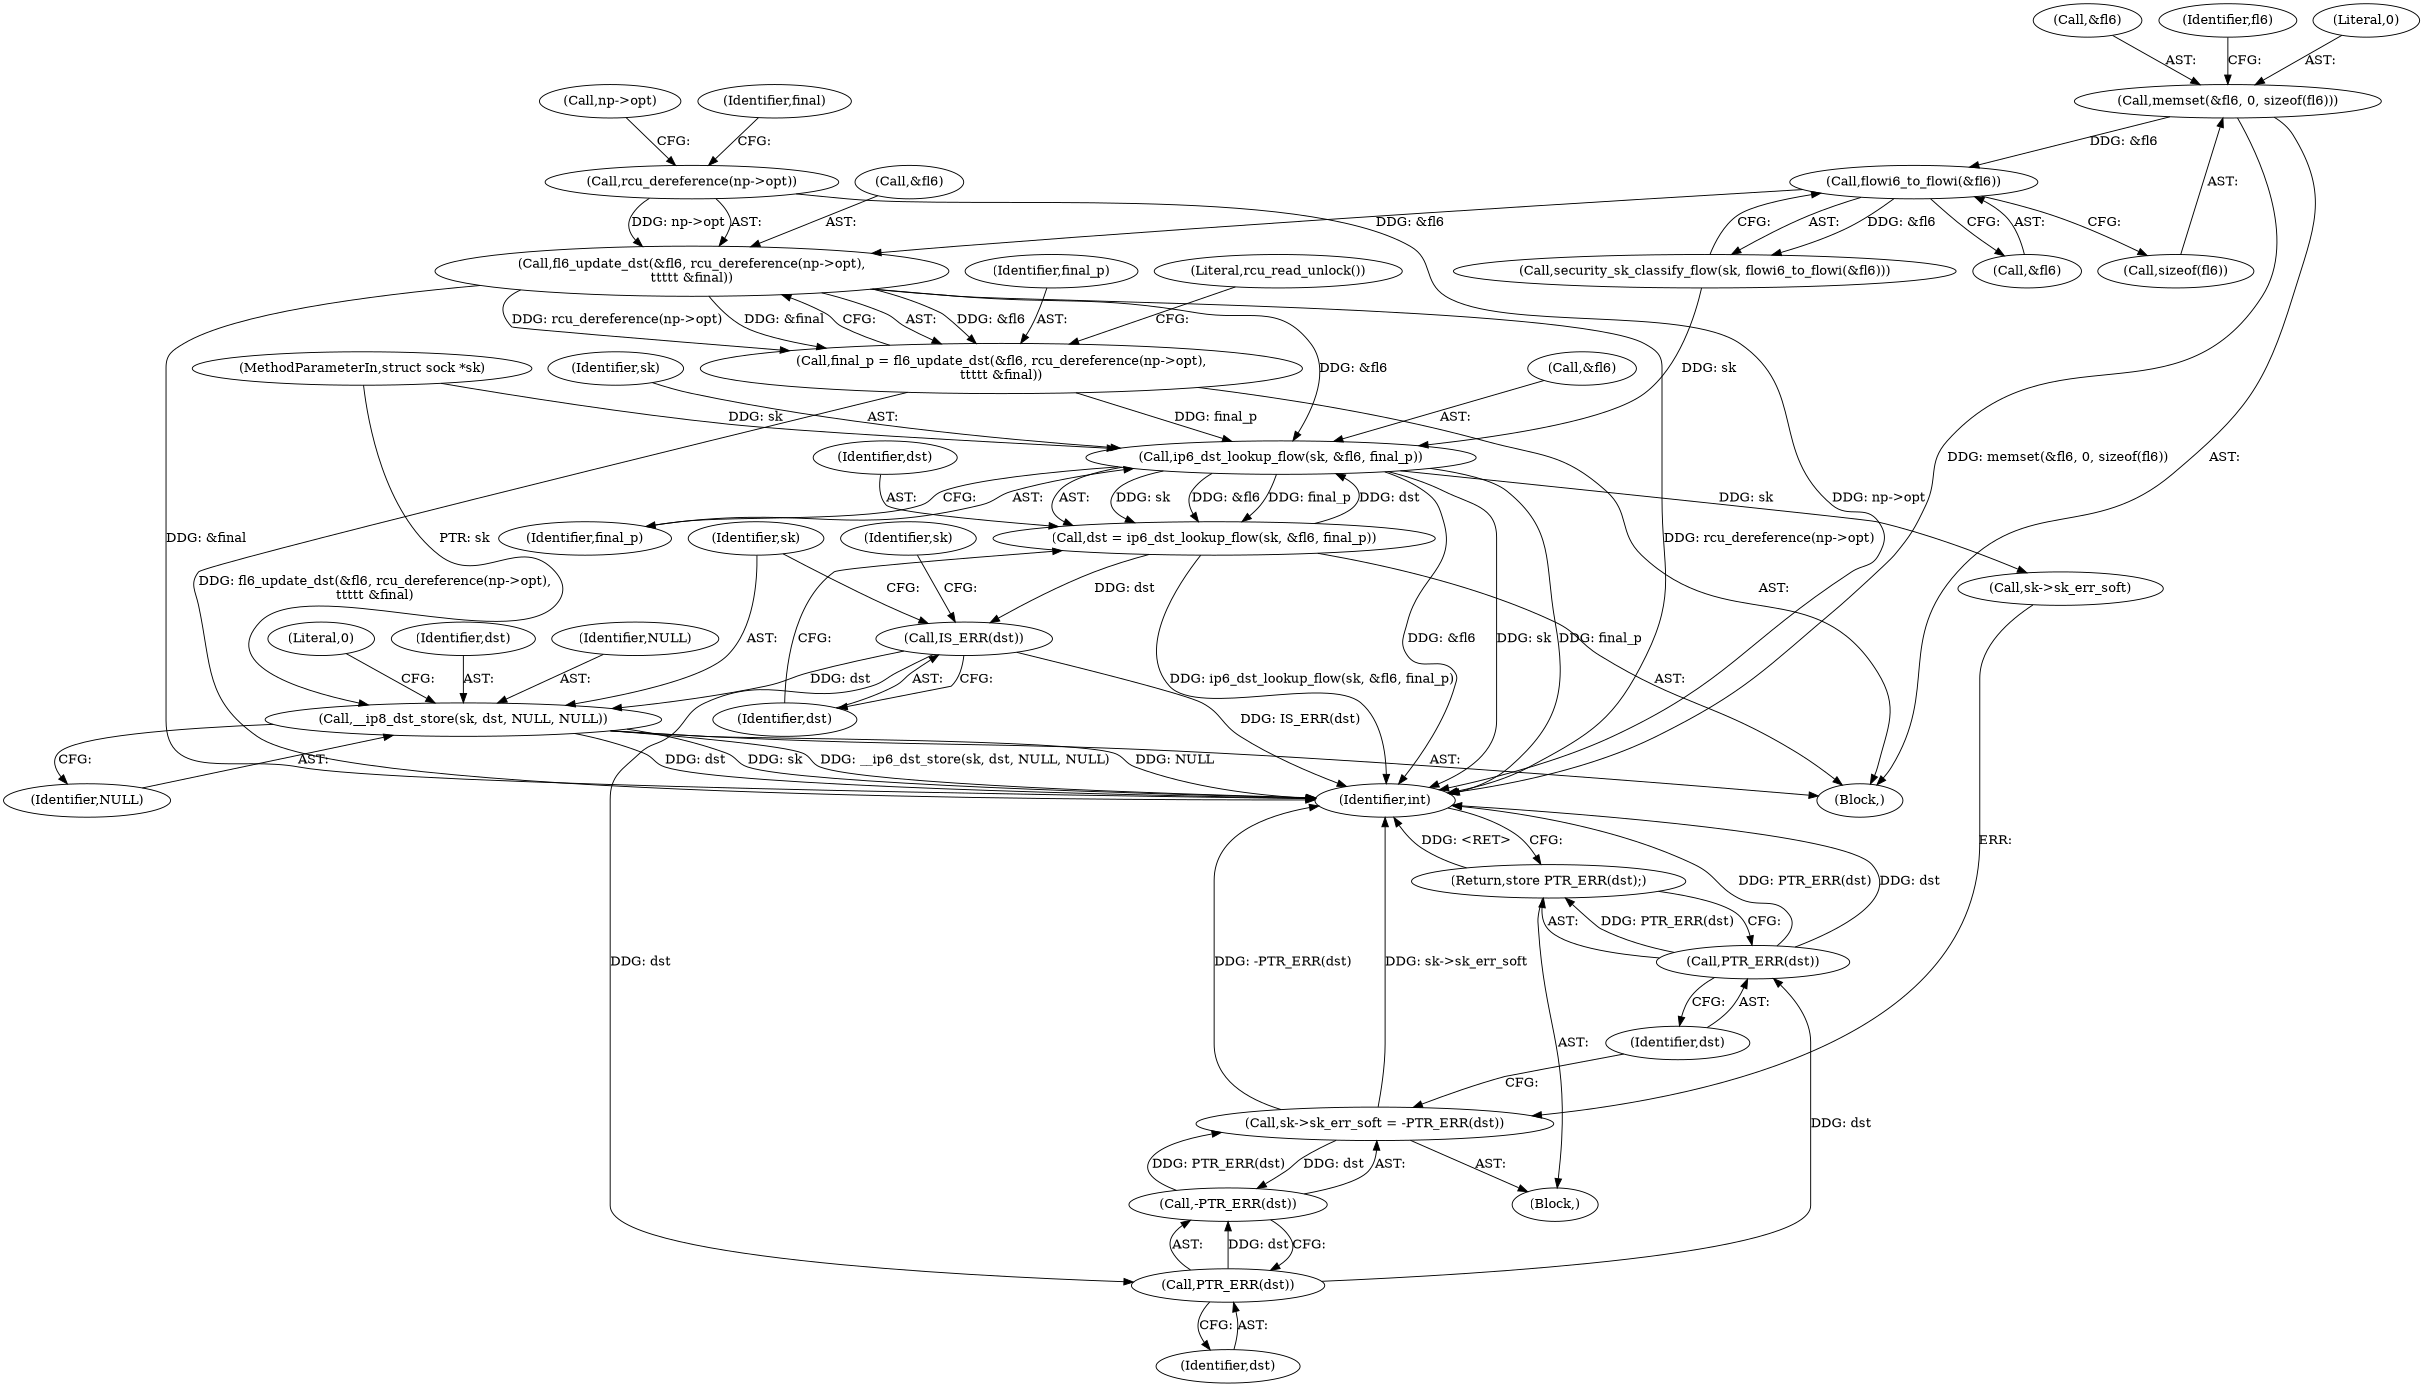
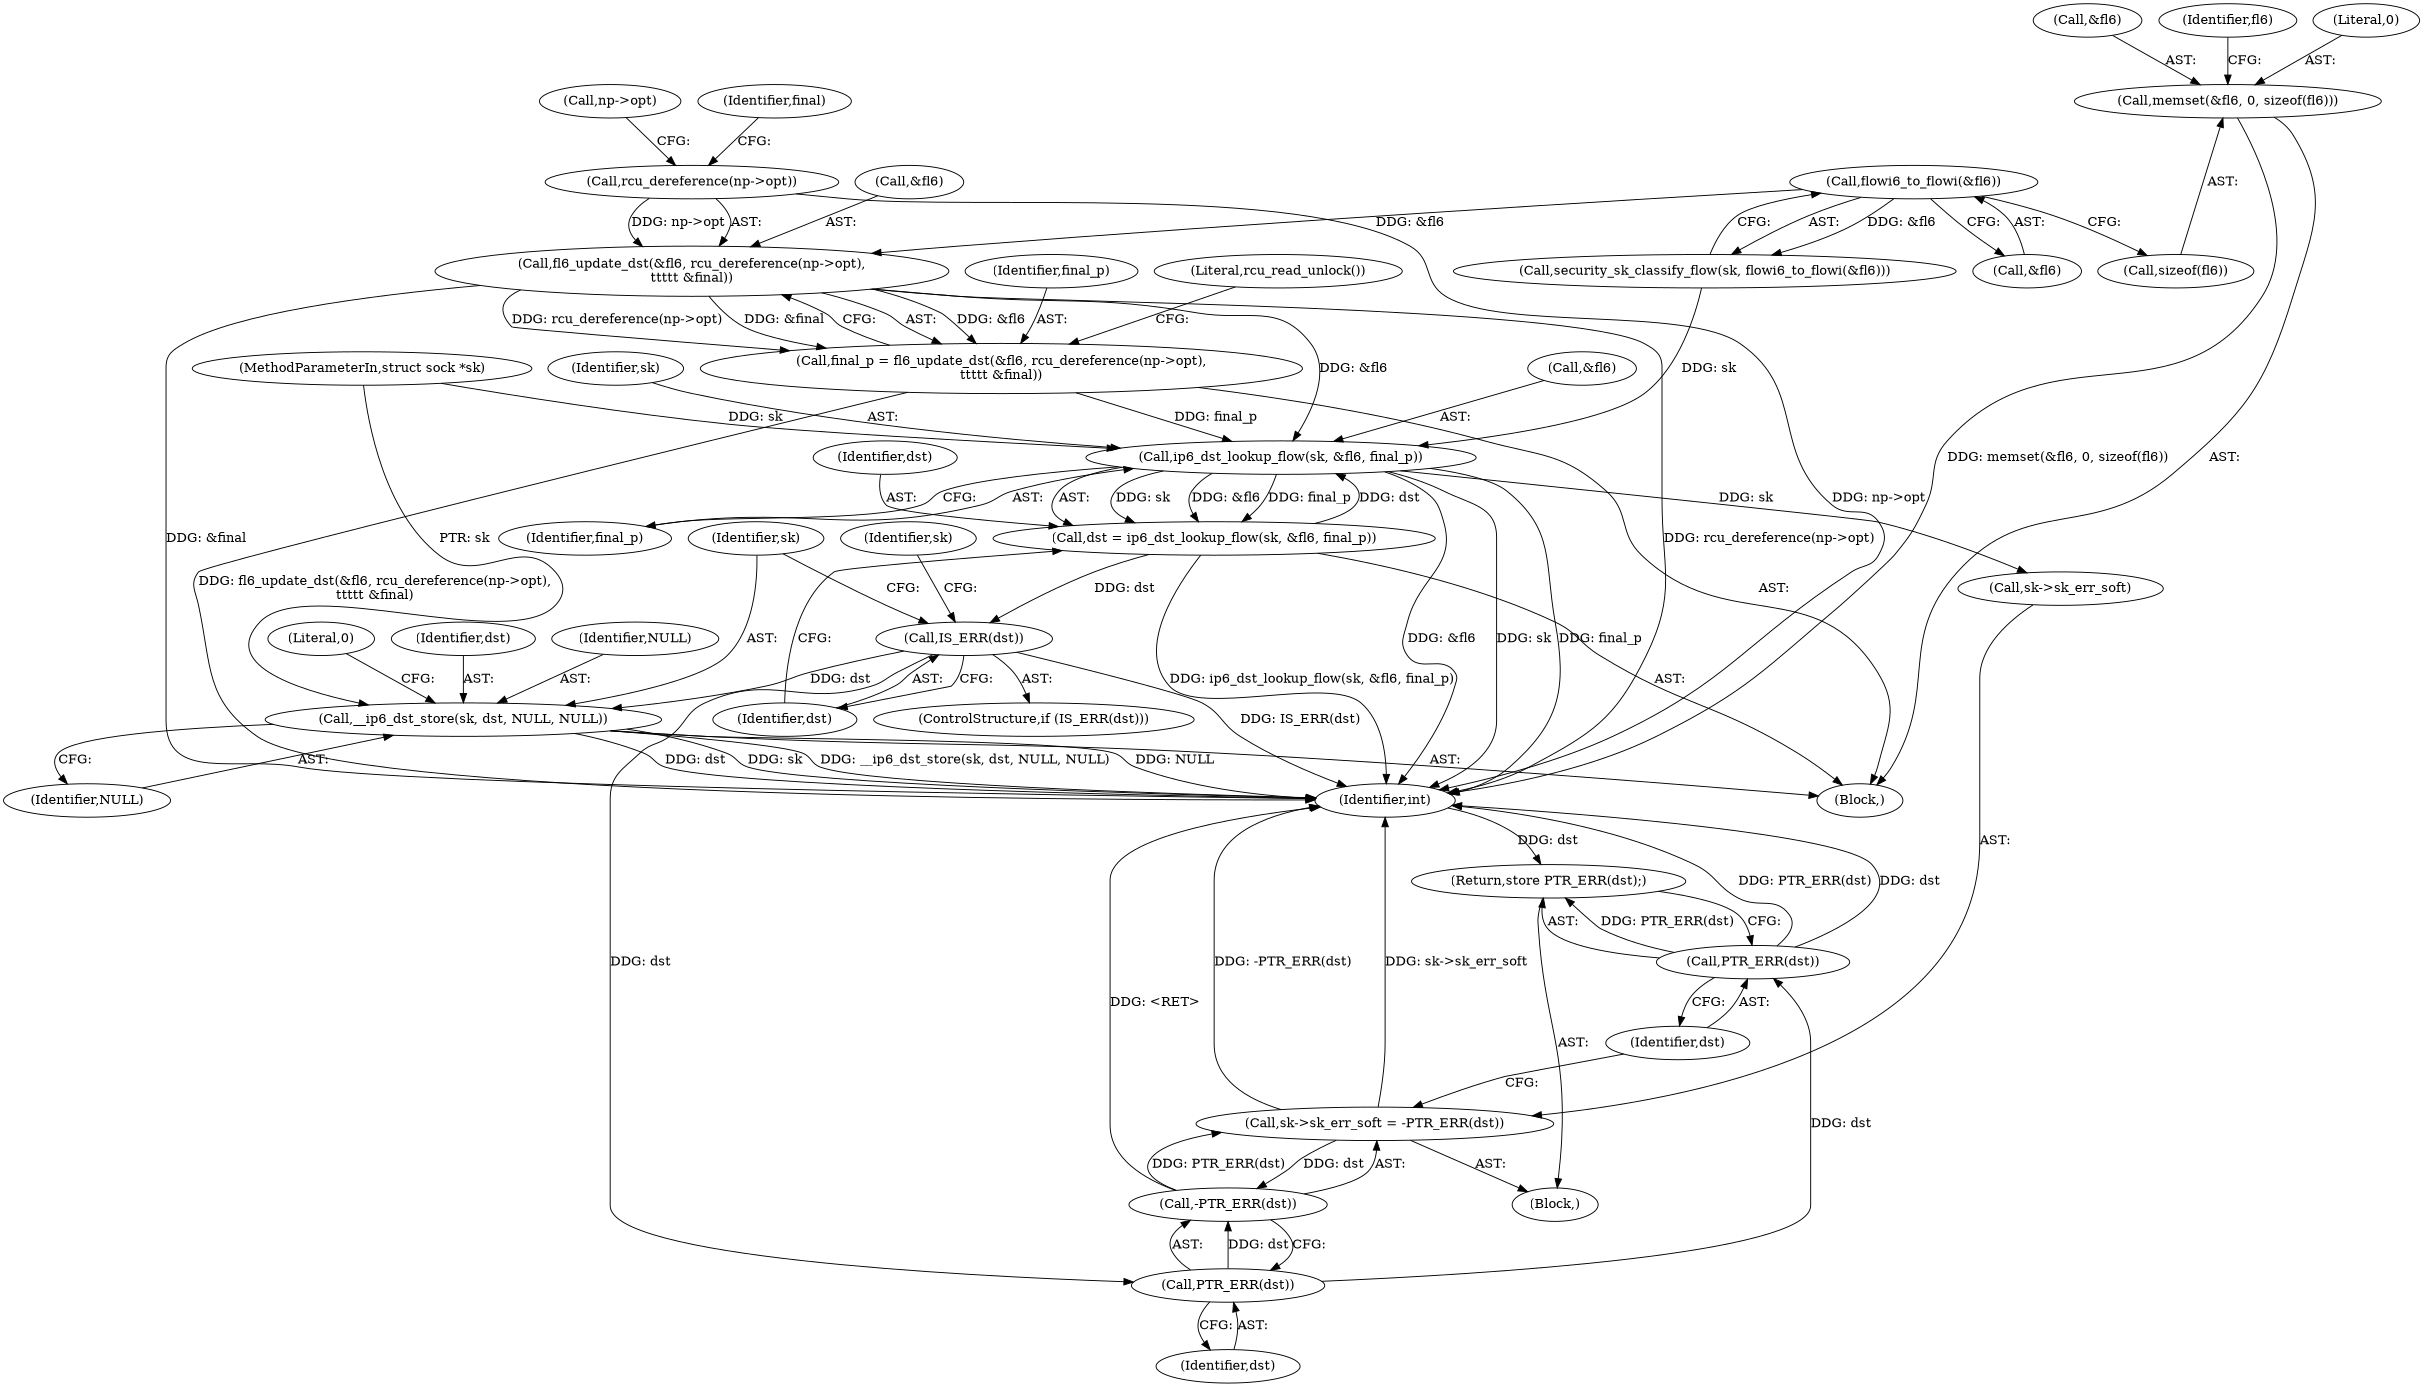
edge "(Call,memset(&fl6, 0, sizeof(fl6)))" -> "(Call,flowi6_to_flowi(&fl6))": removed, label "DDG: &fl6"
node "(Call,__ip8_dst_store(sk, dst, NULL, NULL))": label "(Call,__ip8_dst_store(sk, dst, NULL, NULL))" -> "(Call,__ip6_dst_store(sk, dst, NULL, NULL))"
node "(ControlStructure,if (IS_ERR(dst)))": added
edge "(Identifier,int)" -> "(Return,store PTR_ERR(dst);)": label "CFG: " -> "DDG: dst"
edge "(Call,sk->sk_err_soft)" -> "(Call,sk->sk_err_soft = -PTR_ERR(dst))": label "ERR: " -> "AST: "
edge "(Return,store PTR_ERR(dst);)" -> "(Identifier,int)": now "(Call,-PTR_ERR(dst))" -> "(Identifier,int)"
